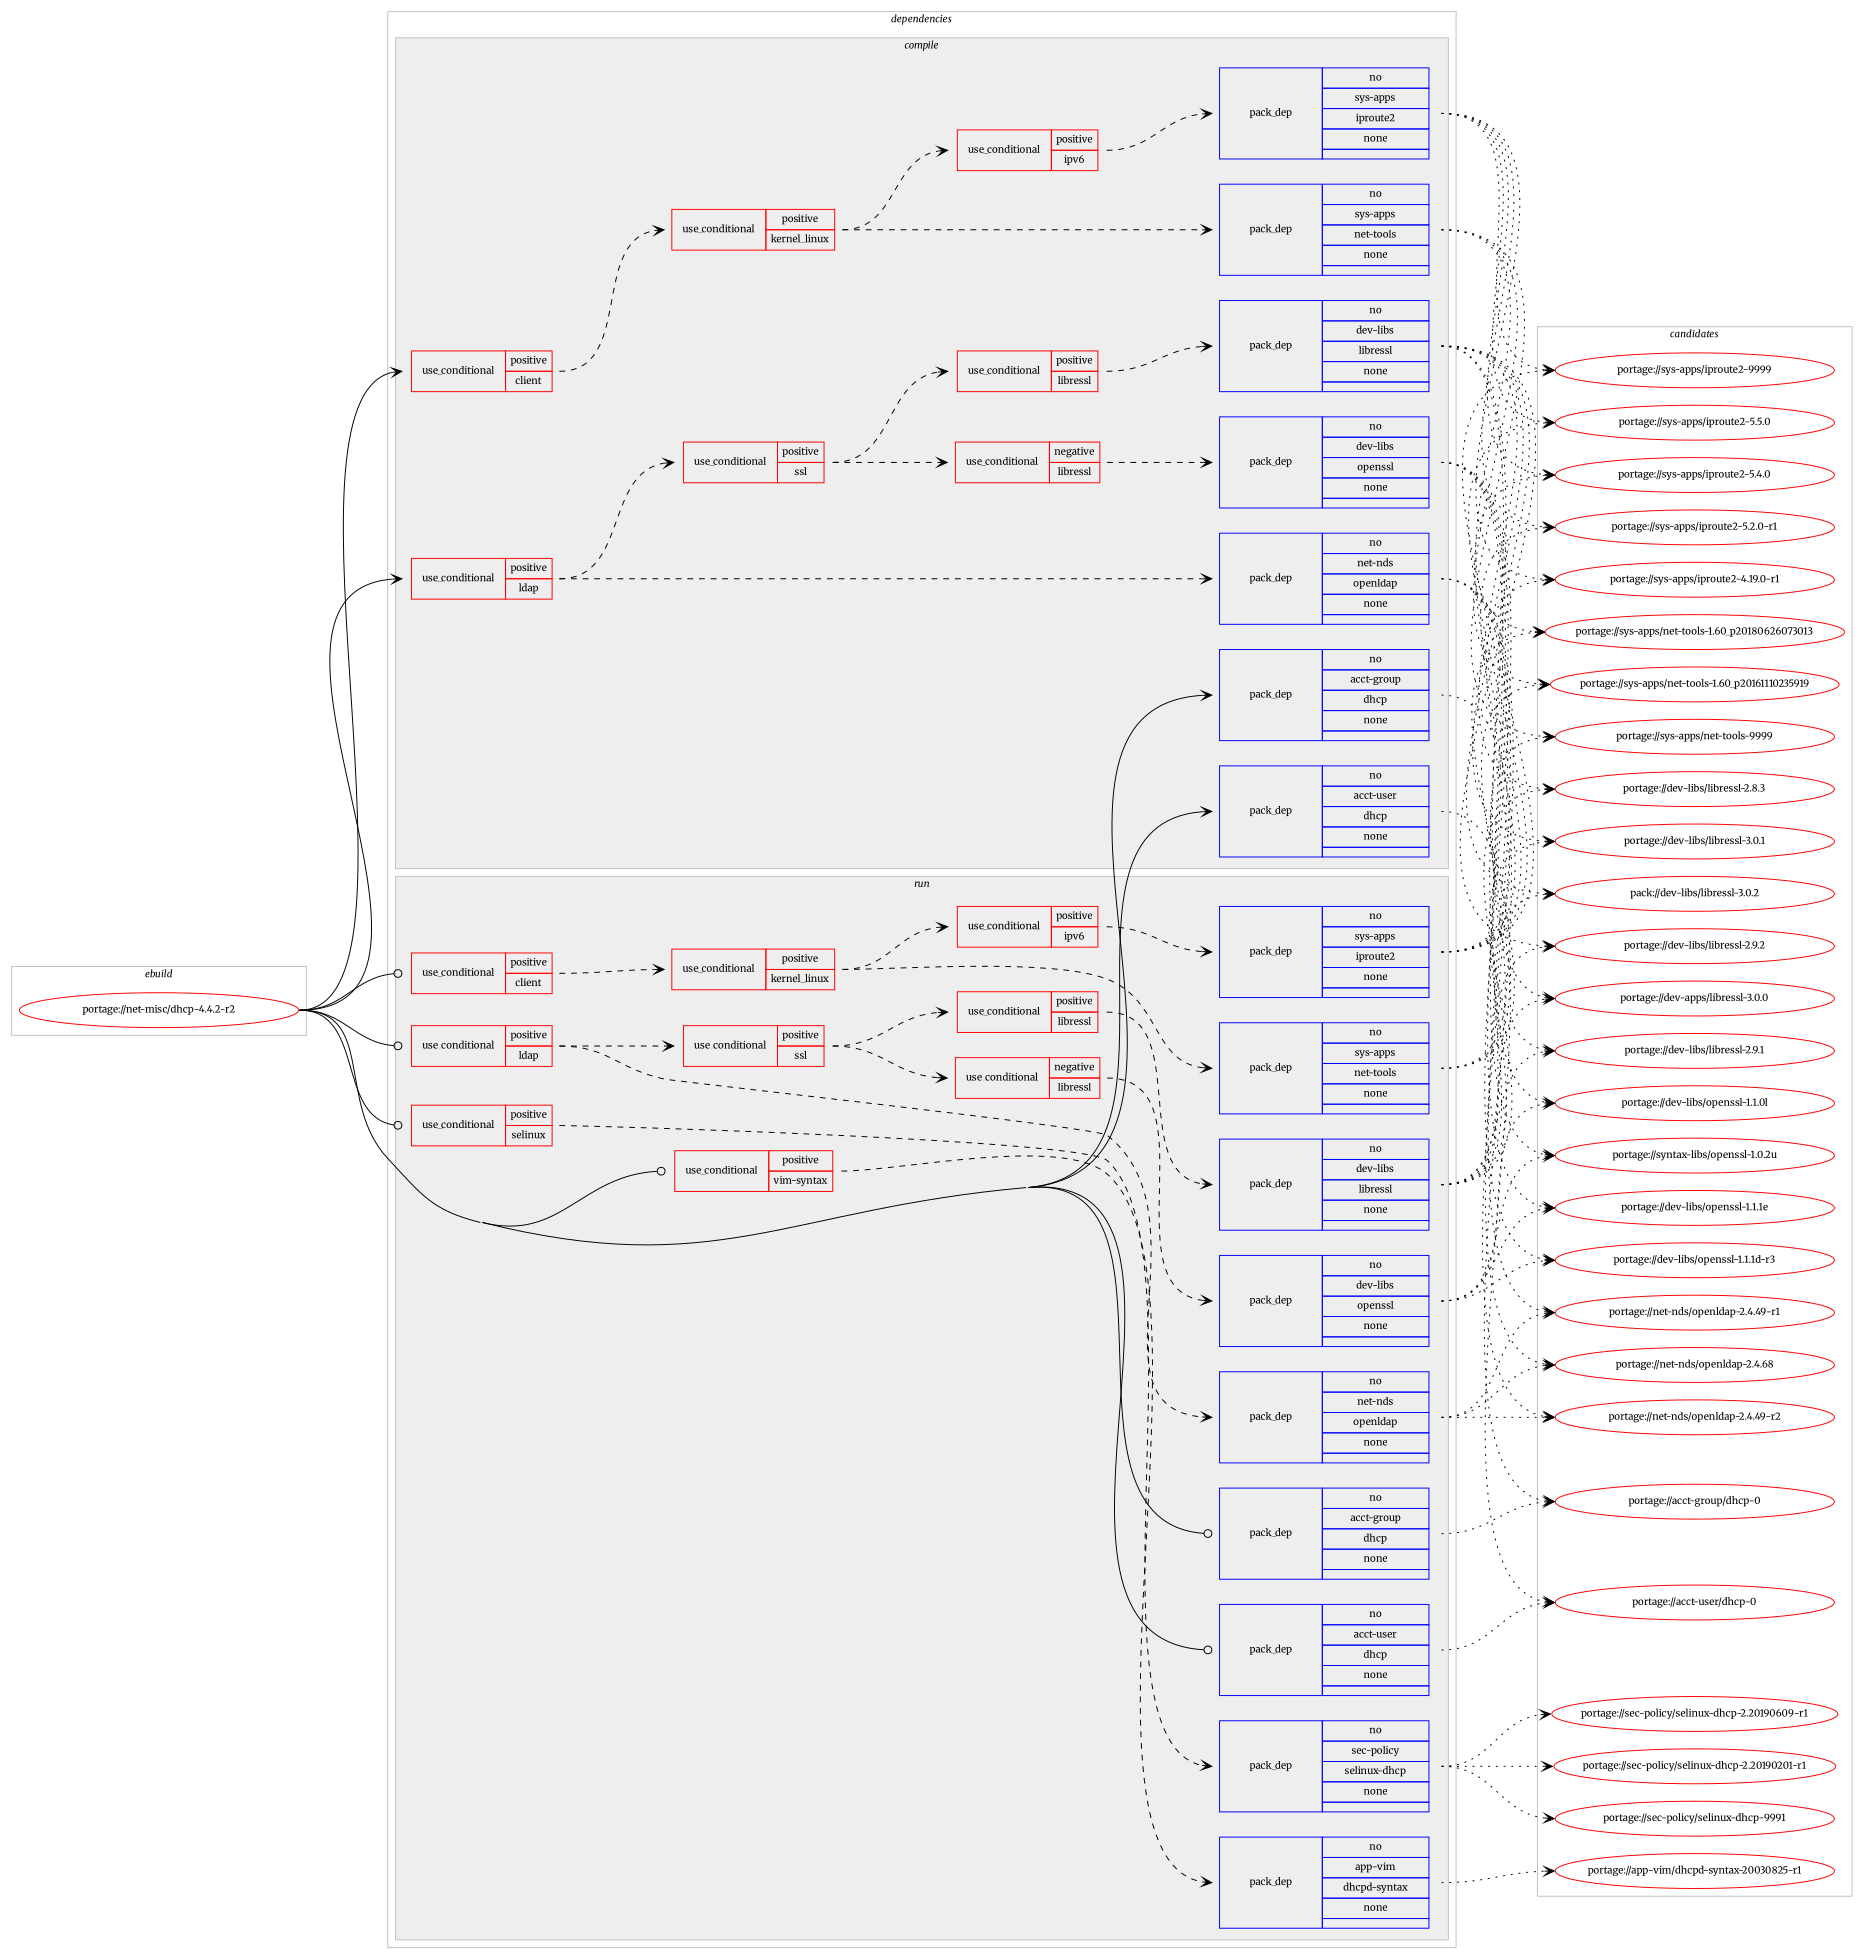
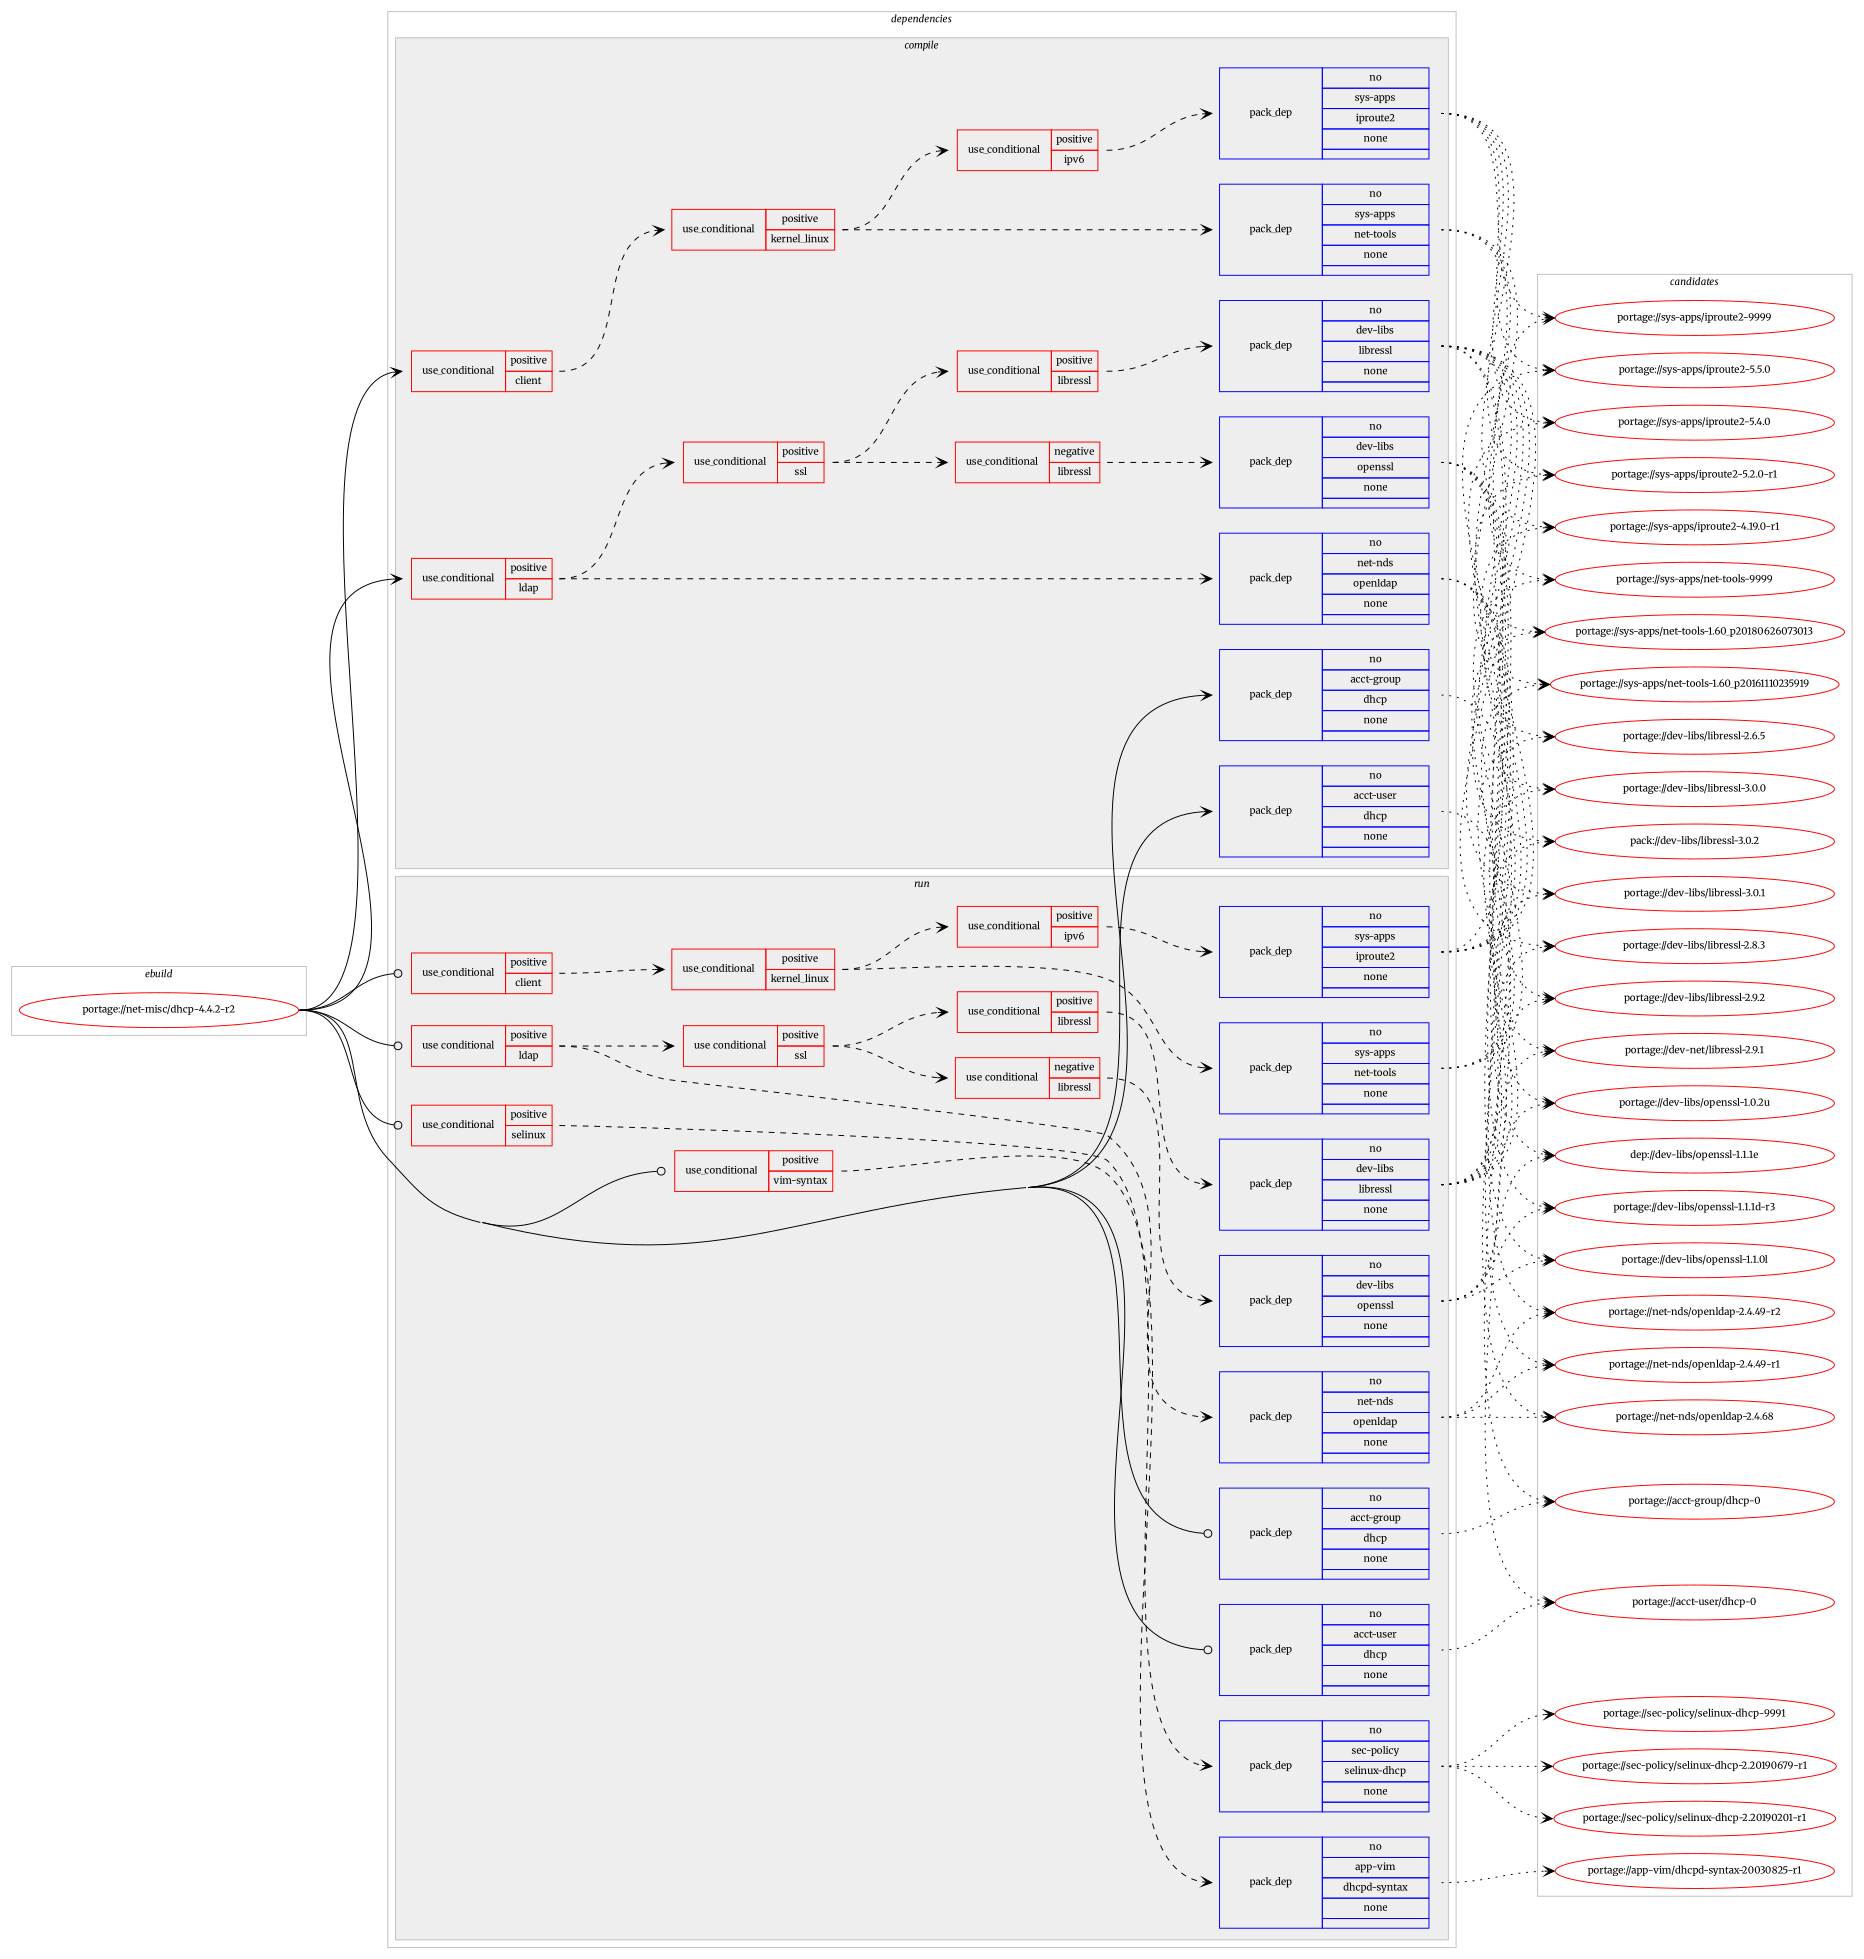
node "portage://dev-libs/libressl-2.6.5": added
node "portage://dev-apps/libressl-3.0.0": label "portage://dev-apps/libressl-3.0.0" -> "portage://dev-libs/libressl-3.0.0"
node "portage://dev-libs/libressl-2.9.1": label "portage://dev-libs/libressl-2.9.1" -> "portage://dev-net/libressl-2.9.1"
node "portage://syntax-libs/openssl-1.0.2u": label "portage://syntax-libs/openssl-1.0.2u" -> "portage://dev-libs/openssl-1.0.2u"
node "portage://dev-libs/openssl-1.1.1e": label "portage://dev-libs/openssl-1.1.1e" -> "dep://dev-libs/openssl-1.1.1e"
node "portage://sec-policy/selinux-dhcp-2.20190609-r1": label "portage://sec-policy/selinux-dhcp-2.20190609-r1" -> "portage://sec-policy/selinux-dhcp-2.20190679-r1"
